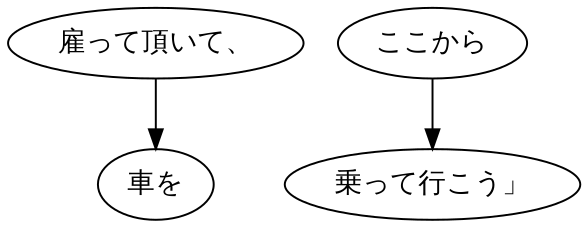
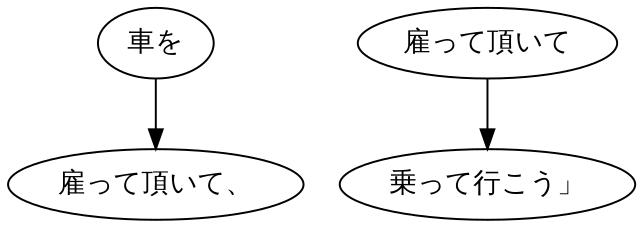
node "ここから": label "ここから" -> "雇って頂いて"
edge "雇って頂いて、" -> "車を": reversed
